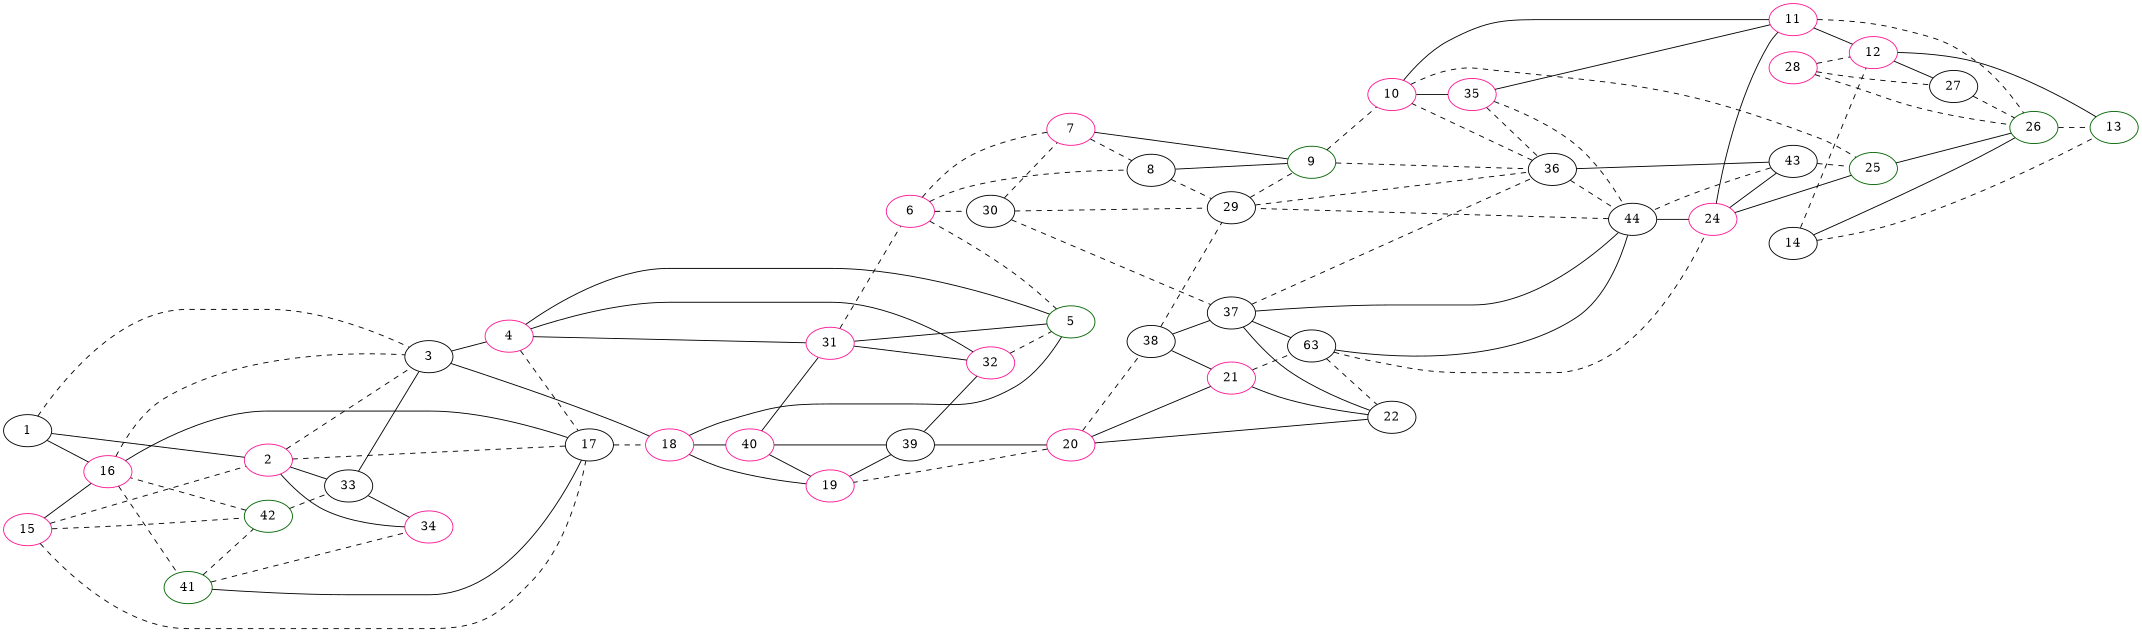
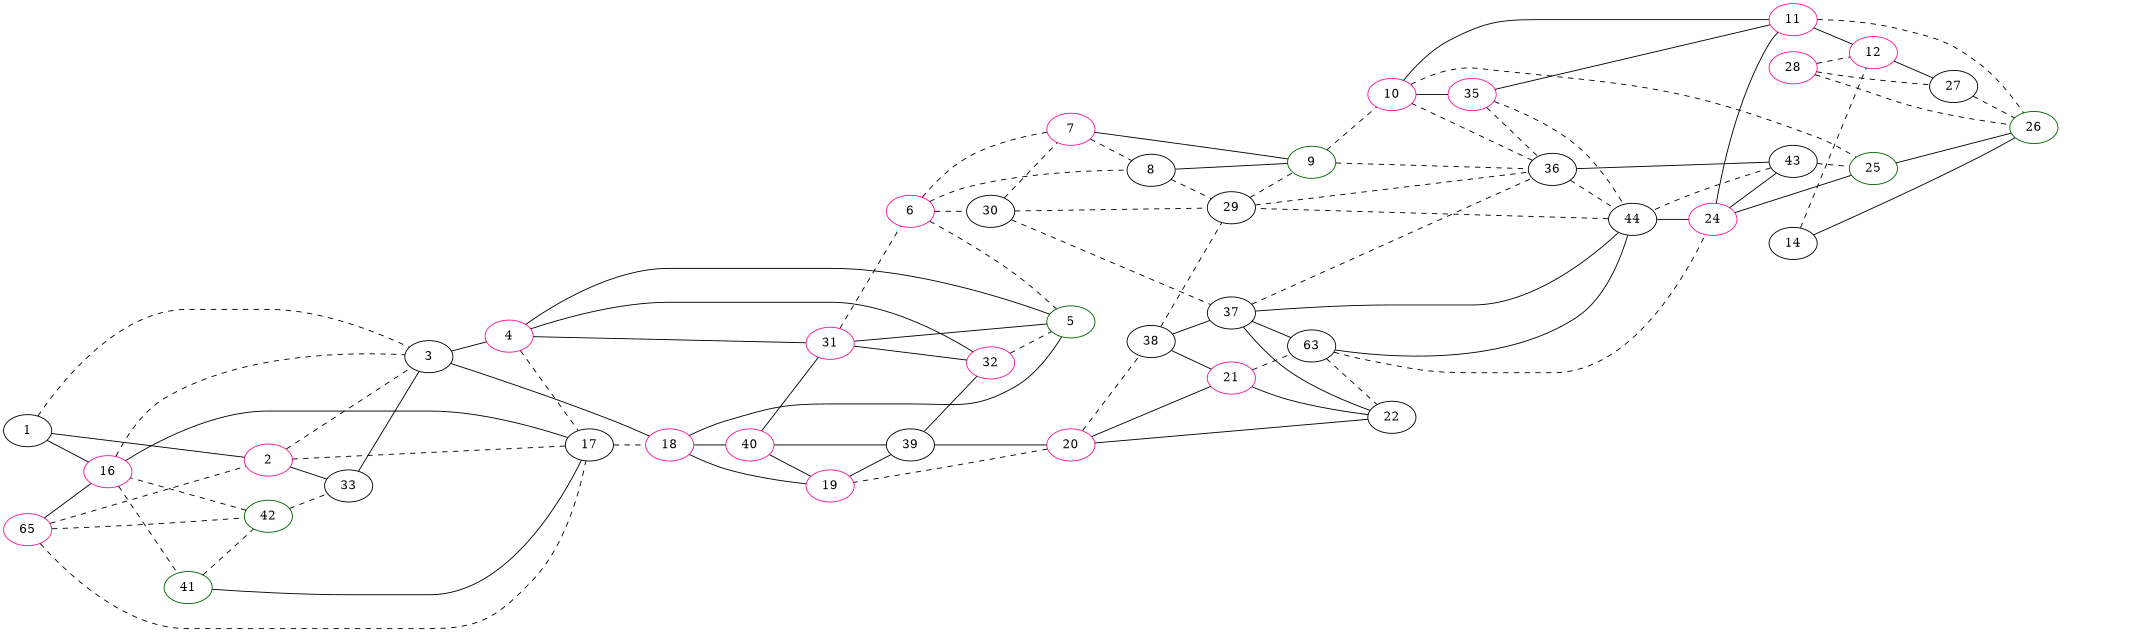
node "13": removed
node "34": removed
node "15": label "15" -> "65"
